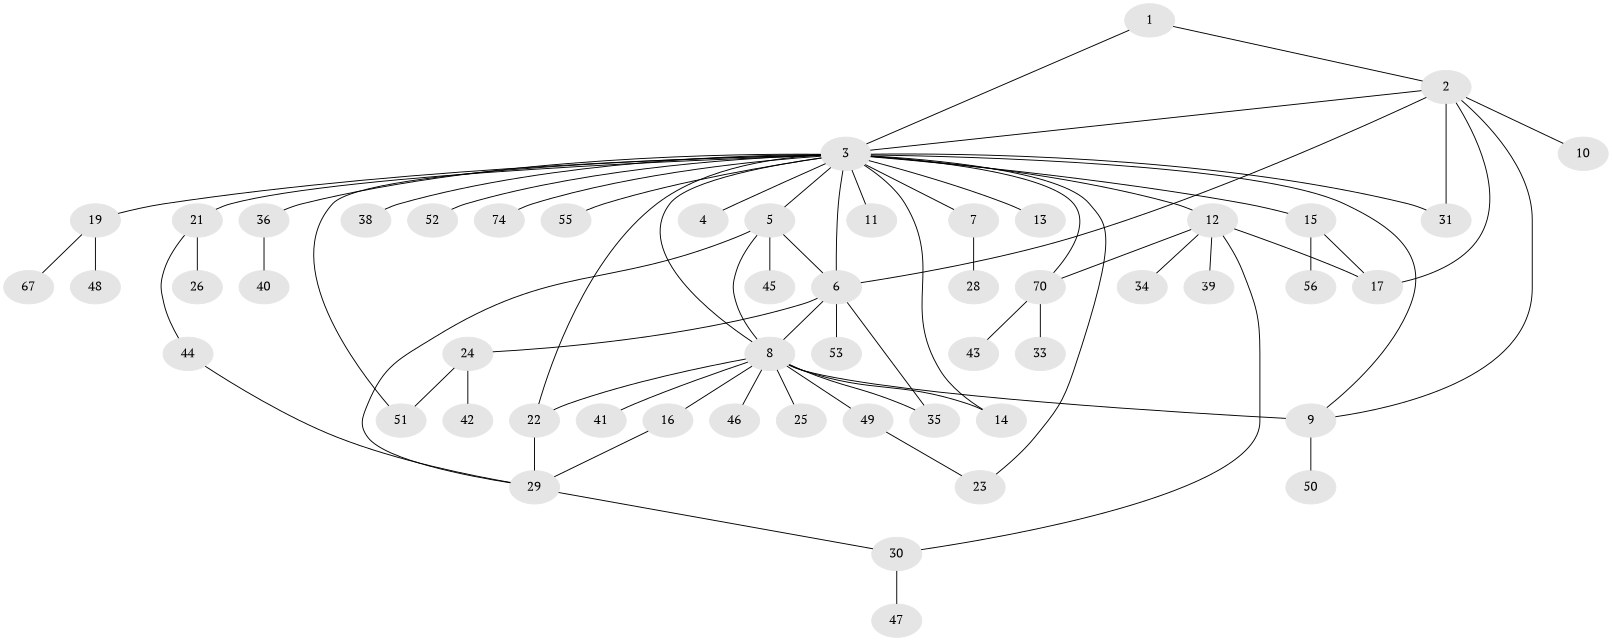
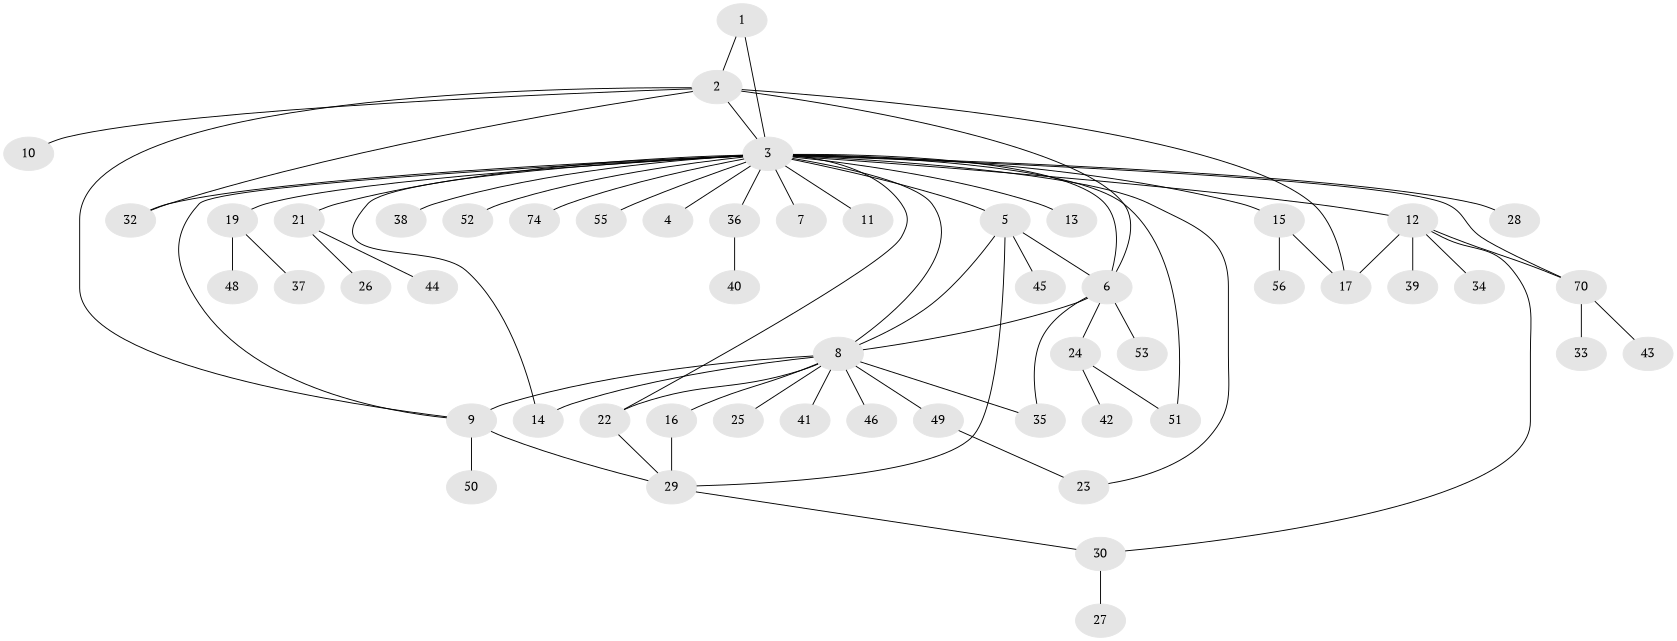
node "31": label "31" -> "32"
edge "7" -- "28": now "3" -- "28"
node "67": label "67" -> "37"
edge "44" -- "29": now "9" -- "29"
node "47": label "47" -> "27"
